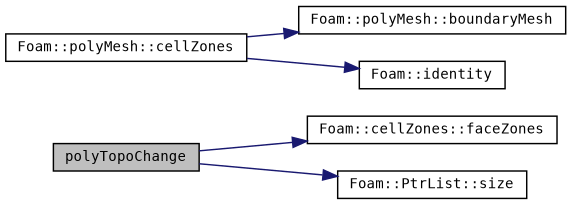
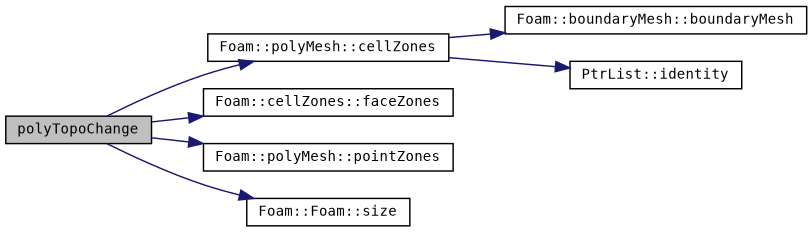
node "Foam::polyMesh::boundaryMesh": label "Foam::polyMesh::boundaryMesh" -> "Foam::boundaryMesh::boundaryMesh"
node "Foam::identity": label "Foam::identity" -> "PtrList::identity"
edge "polyTopoChange" -> "Foam::polyMesh::cellZones": added
node "Foam::polyMesh::pointZones": added
node "Foam::PtrList::size": label "Foam::PtrList::size" -> "Foam::Foam::size"
